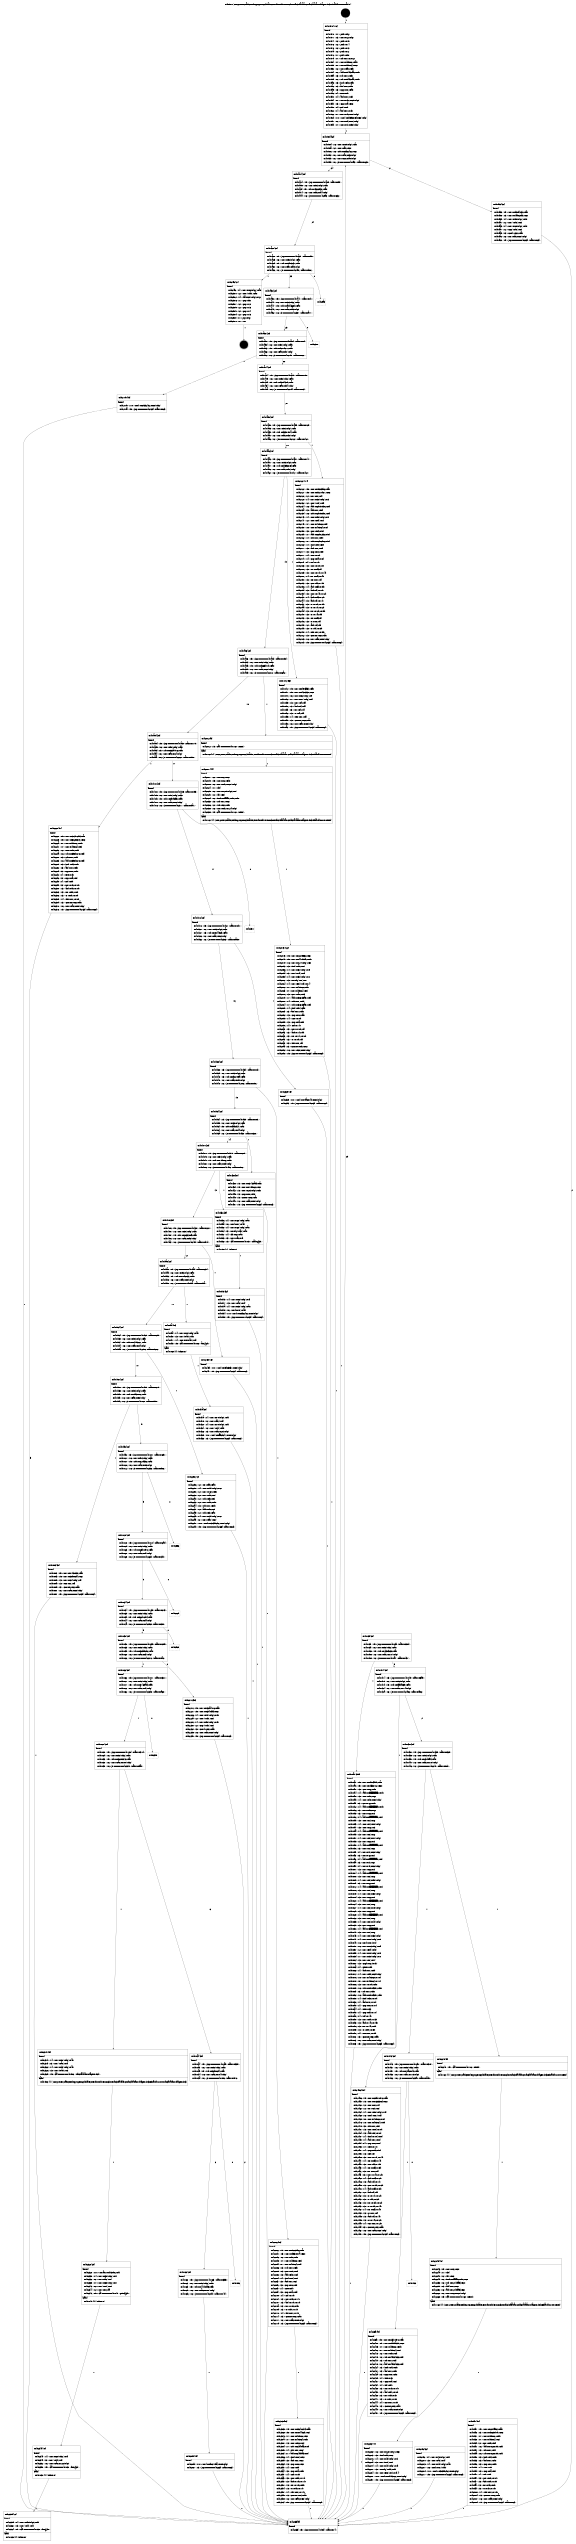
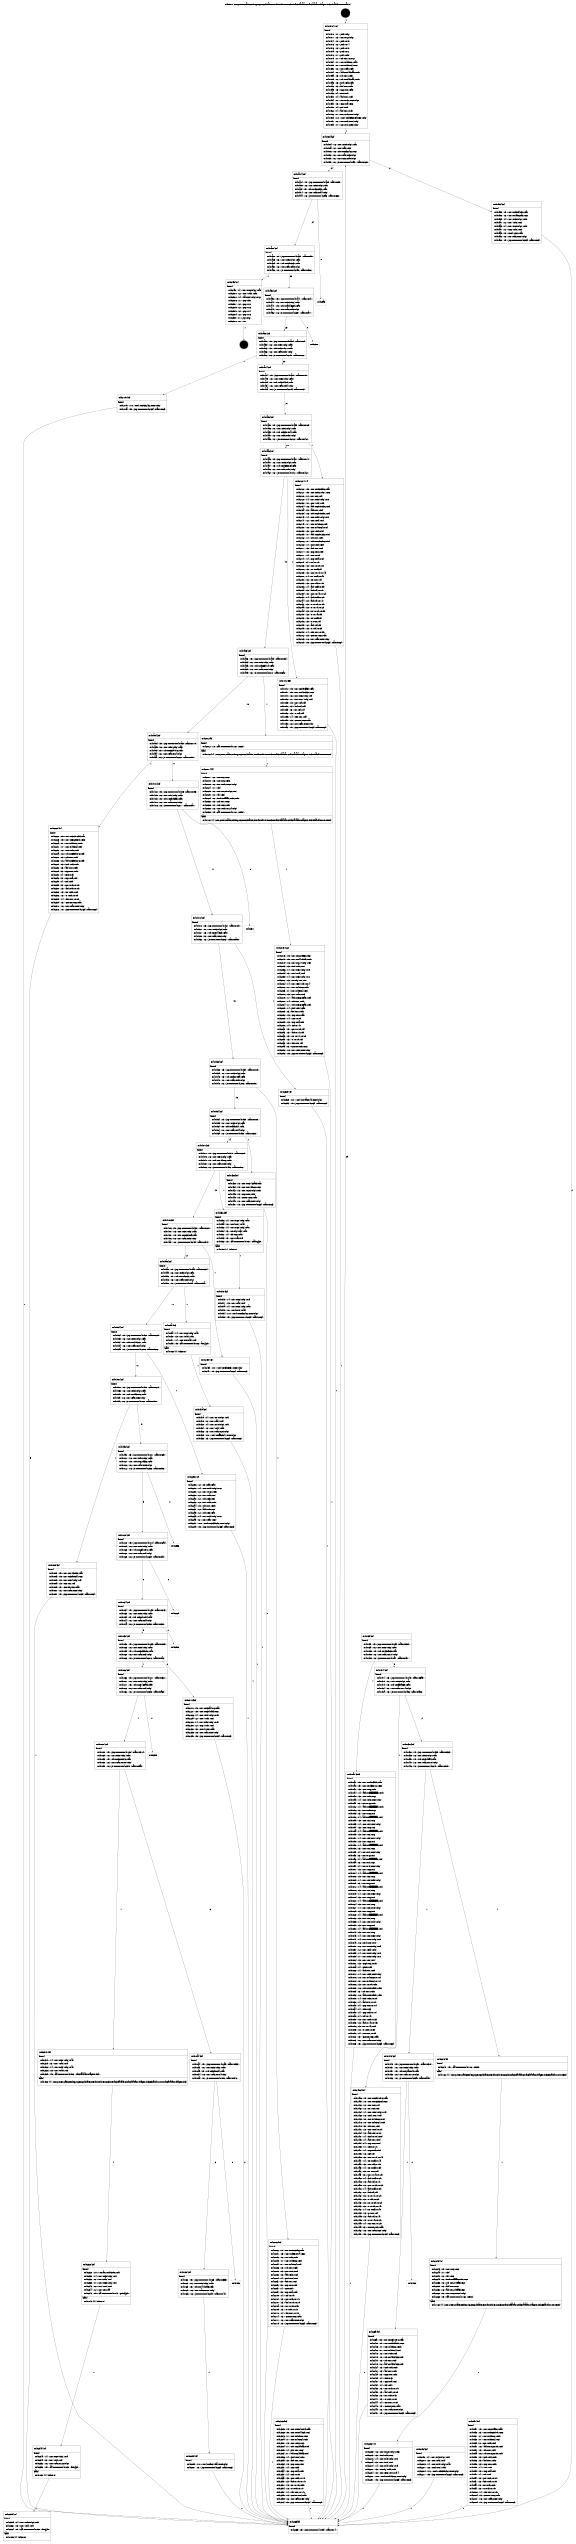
edge "0x401a20 [28]" -> "0x4025ac": now "0x401a04 [28]" -> "0x4025ac"
edge "0x4020cc [86]" -> "0x402369 [96]": now "0x4020cc [86]" -> "0x40263f [5]"
